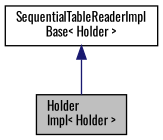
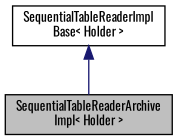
node "Holder Impl< Holder >": label "Holder Impl< Holder >" -> "SequentialTableReaderArchive Impl< Holder >"
